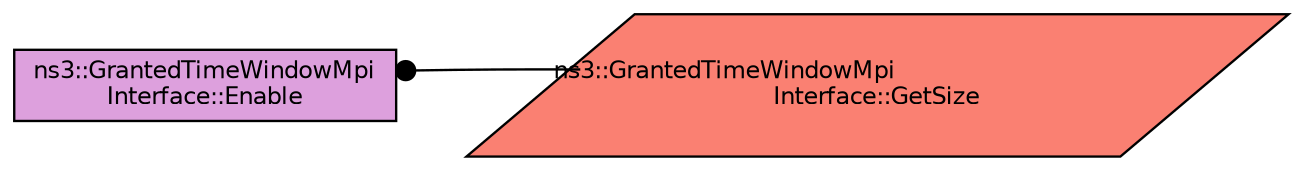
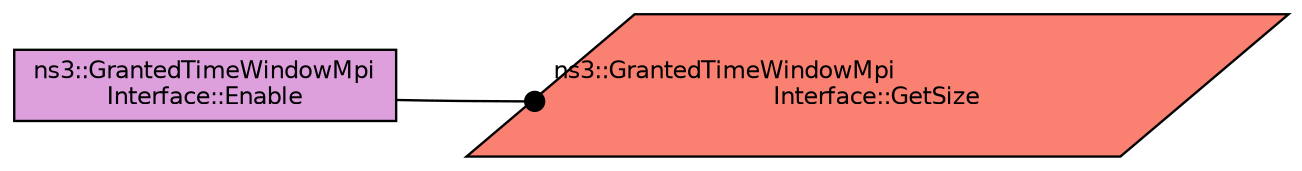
edge "ns3::GrantedTimeWindowMpi Interface::GetSize" -> "ns3::GrantedTimeWindowMpi Interface::Enable": reversed
